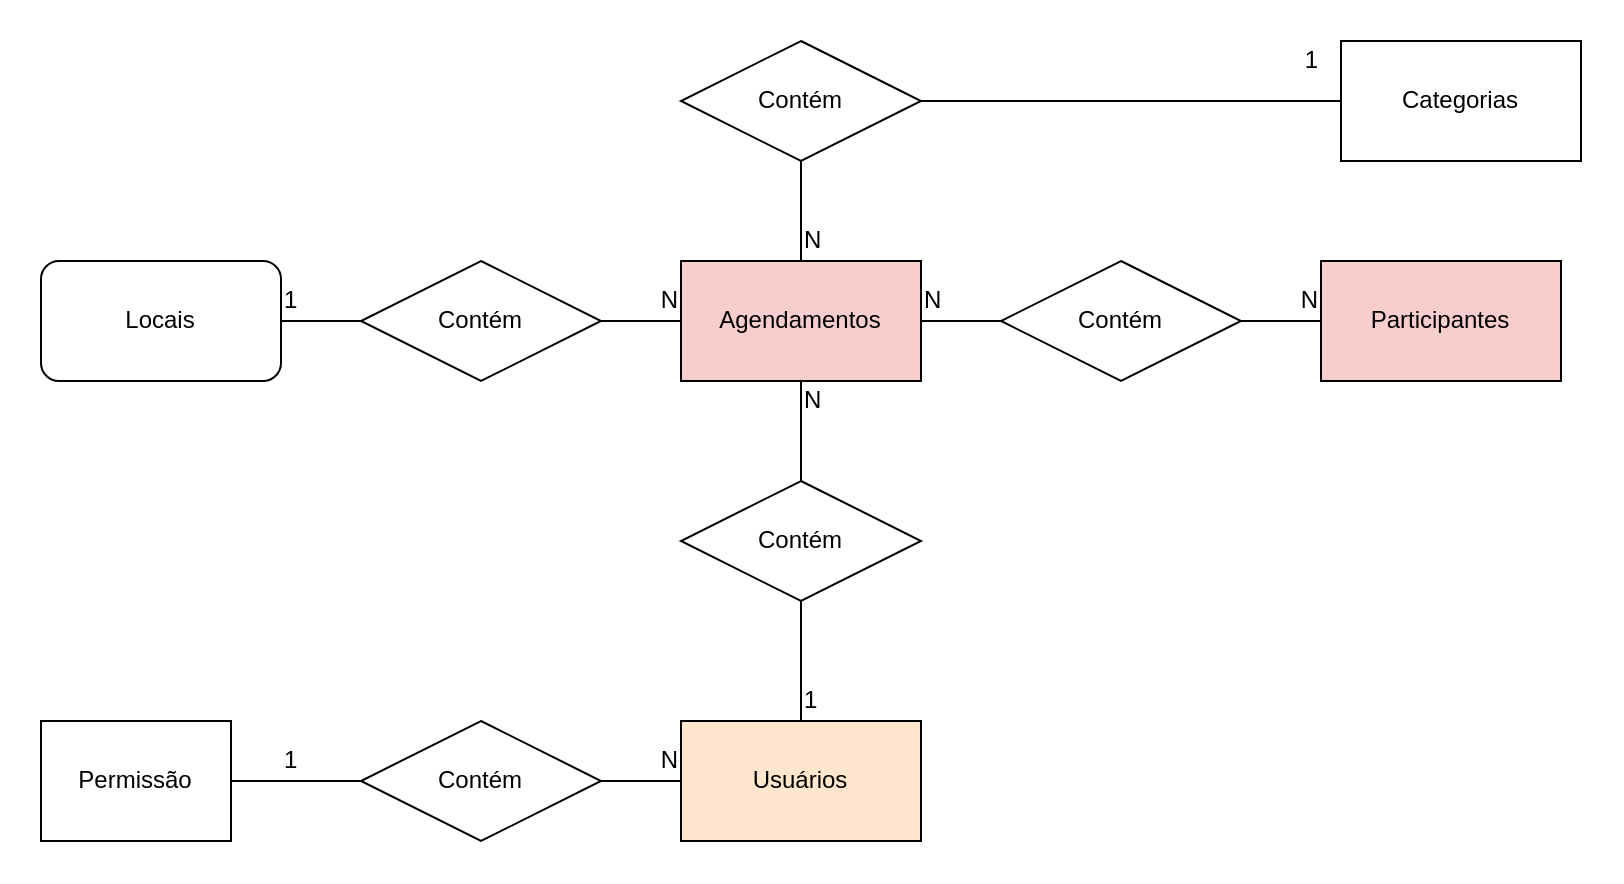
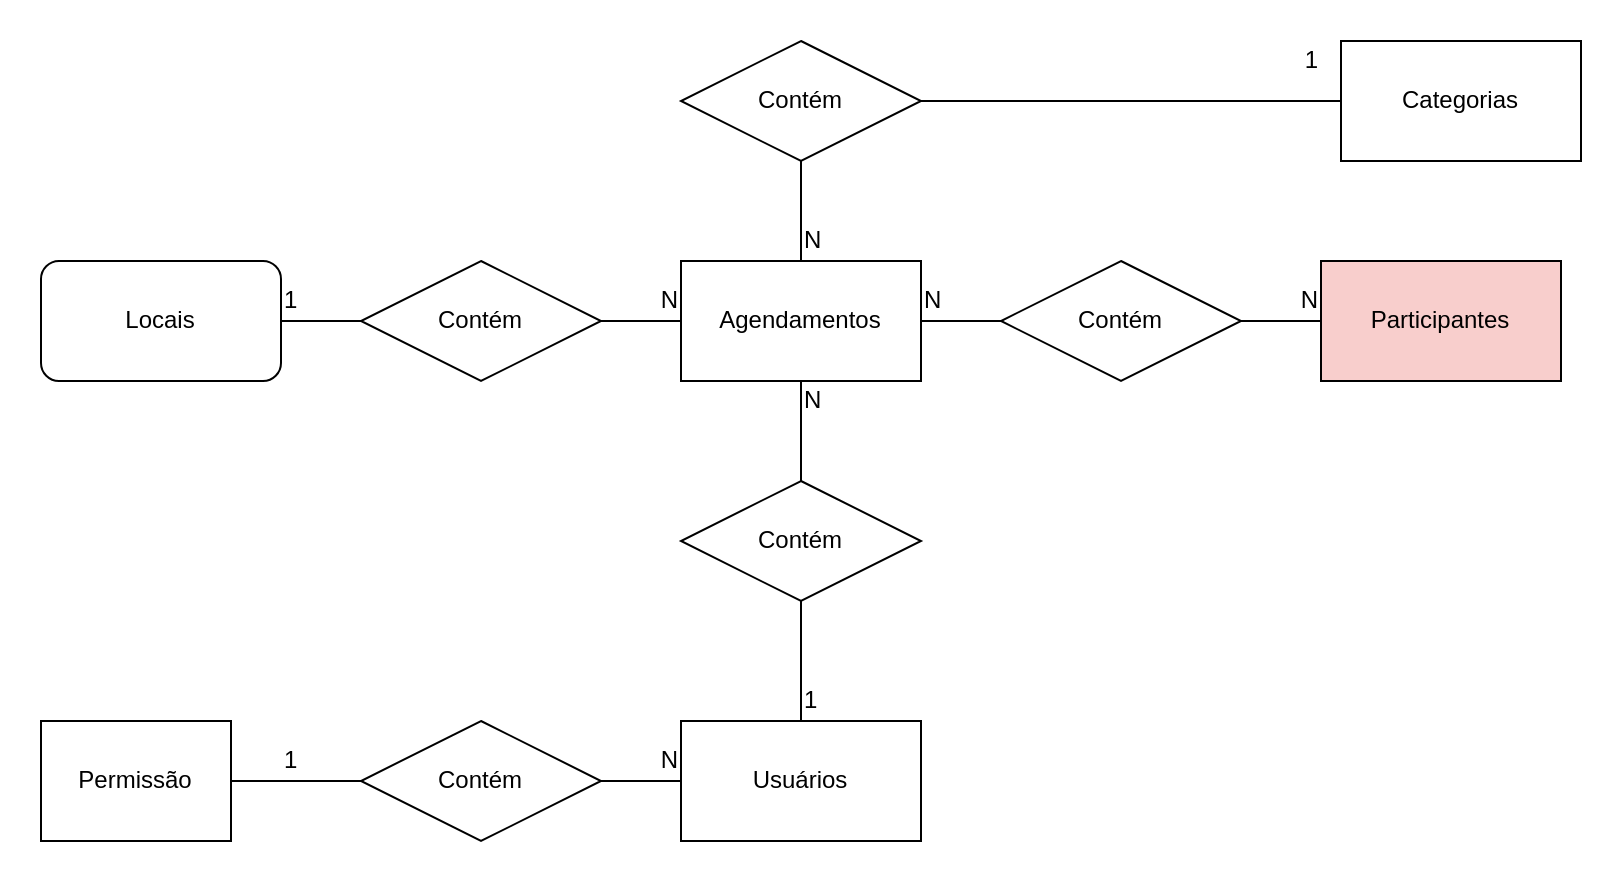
node "Agendamentos": fillcolor #f8cecc -> #ffffff
node "Usuários": fillcolor #ffe6cc -> #ffffff
